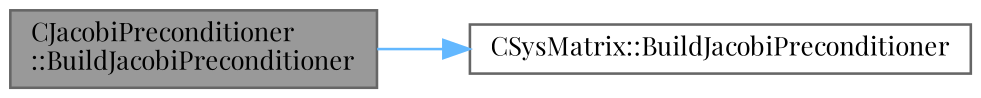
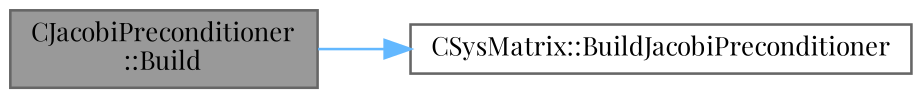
node "CJacobiPreconditioner ::BuildJacobiPreconditioner": label "CJacobiPreconditioner ::BuildJacobiPreconditioner" -> "CJacobiPreconditioner ::Build"
